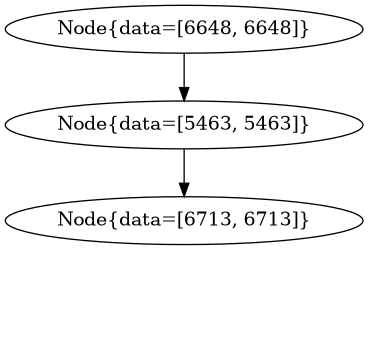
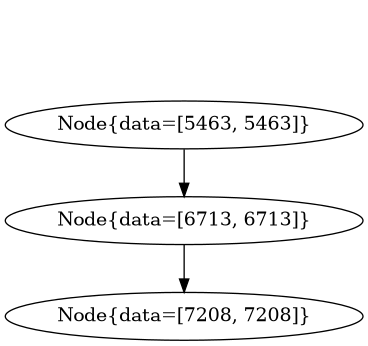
node "Node{data=[6648, 6648]}": removed
node "Node{data=[7208, 7208]}": added
